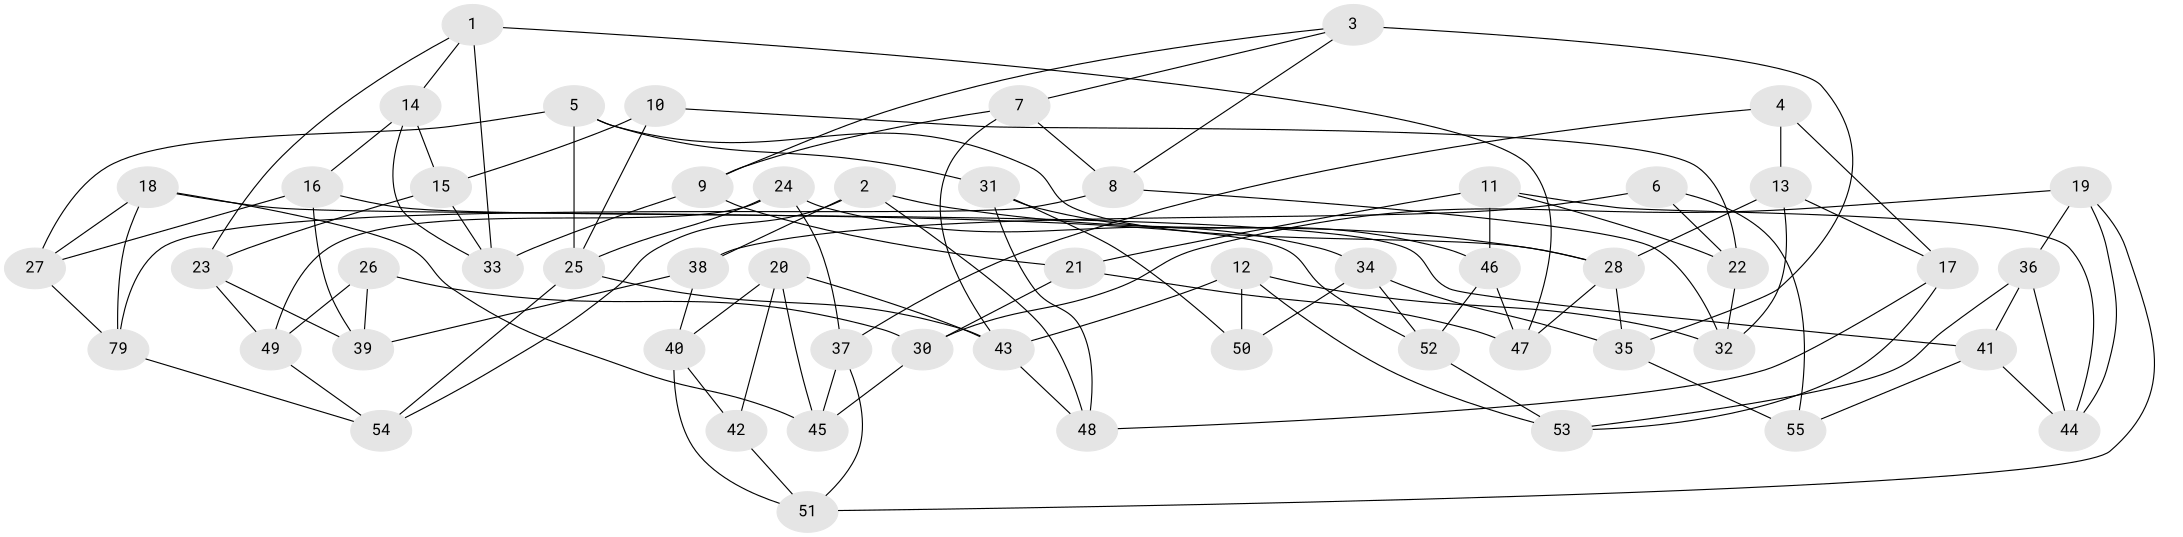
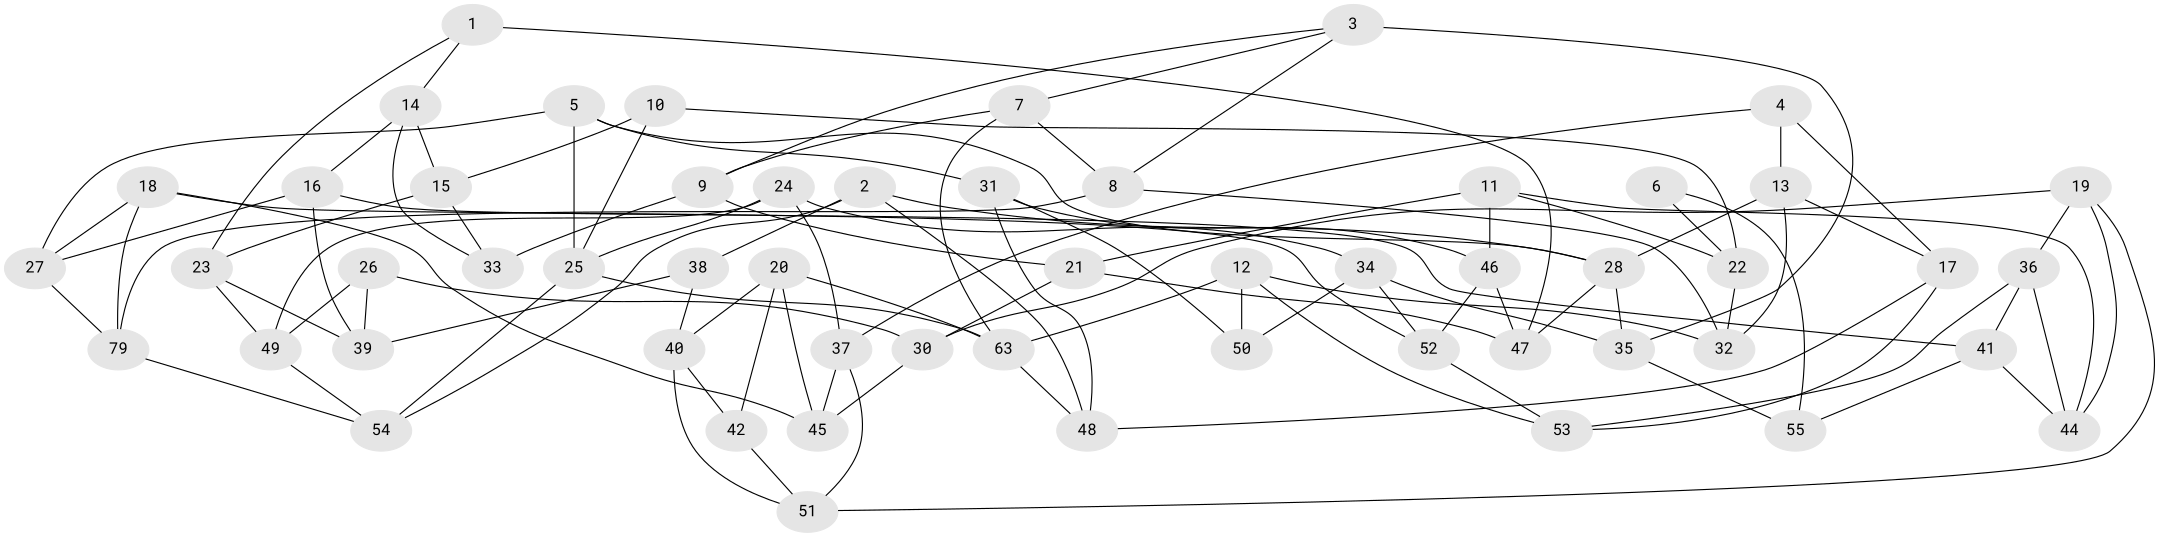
edge "1" -- "33": removed
edge "6" -- "38": removed
node "43": label "43" -> "63"
